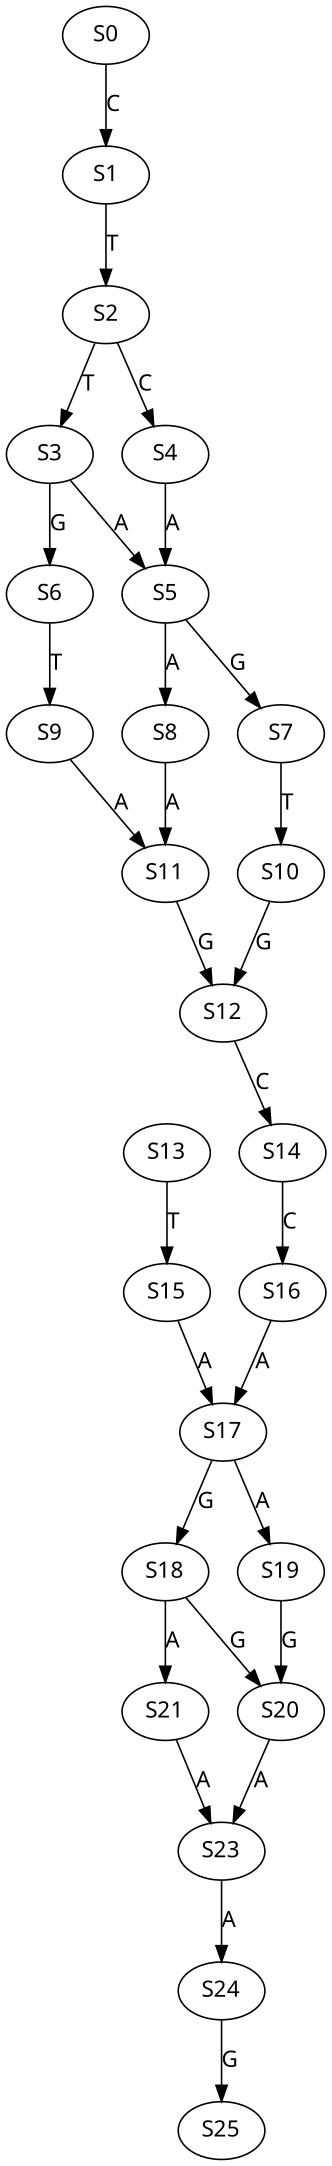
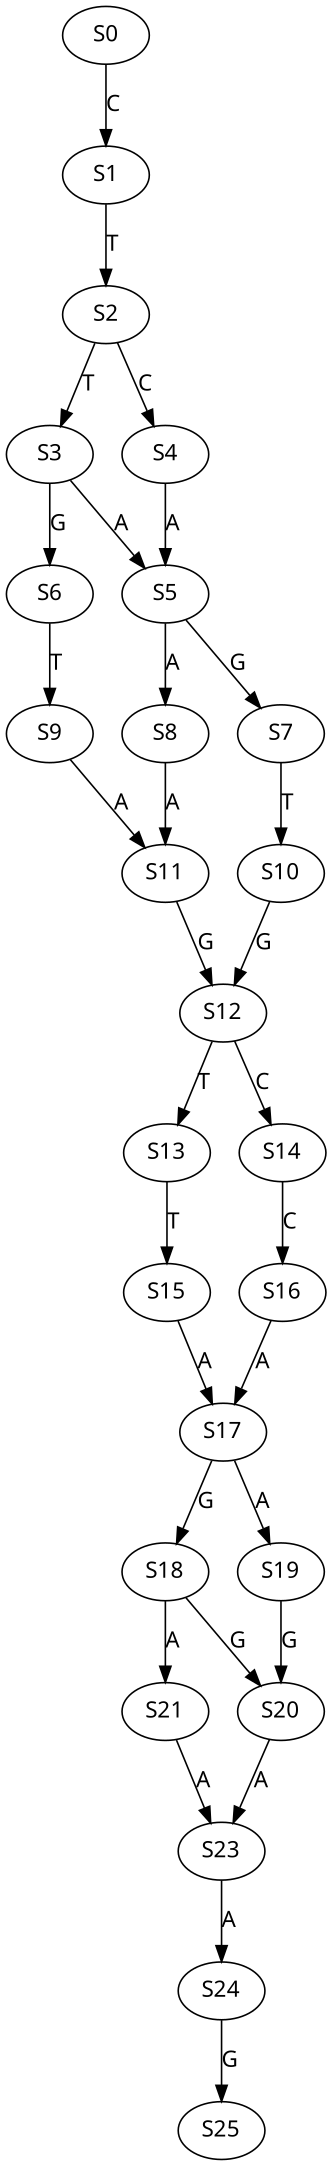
edge "S12" -> "S13": added, label "T"
